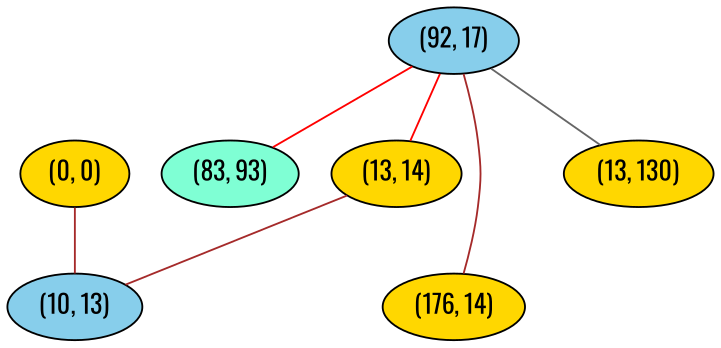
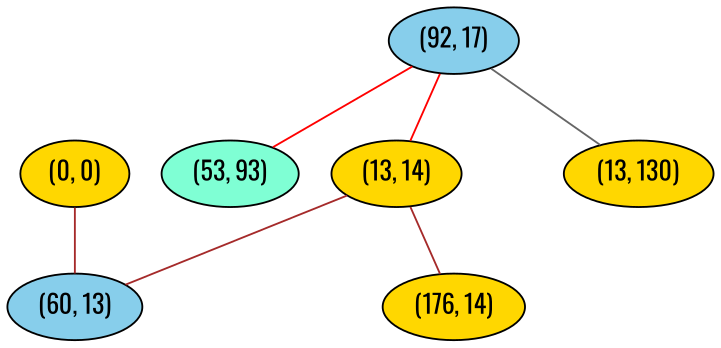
node "(83, 93)": label "(83, 93)" -> "(53, 93)"
edge "(92, 17)" -- "(176, 14)": now "(13, 14)" -- "(176, 14)"
node "(10, 13)": label "(10, 13)" -> "(60, 13)"
